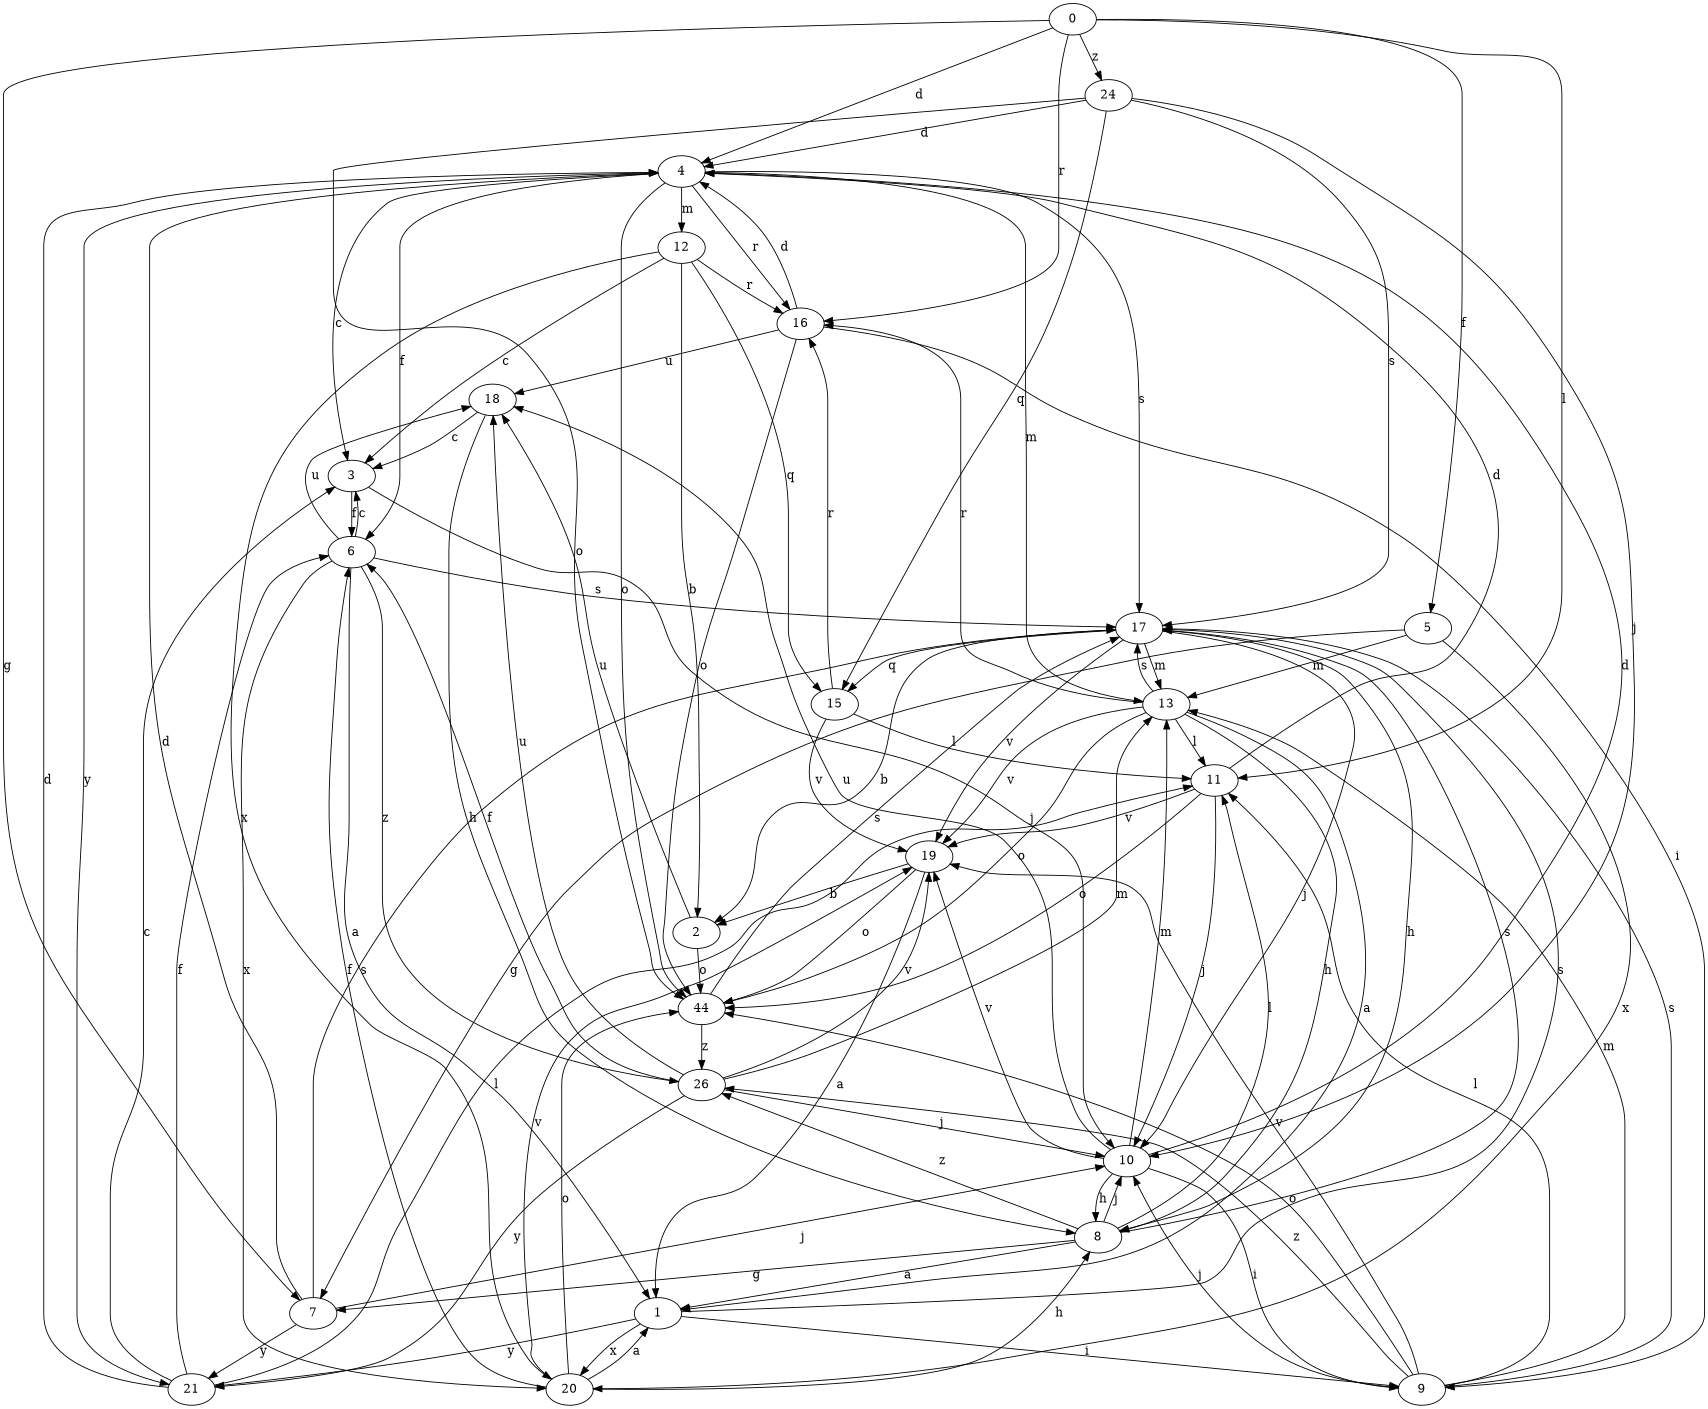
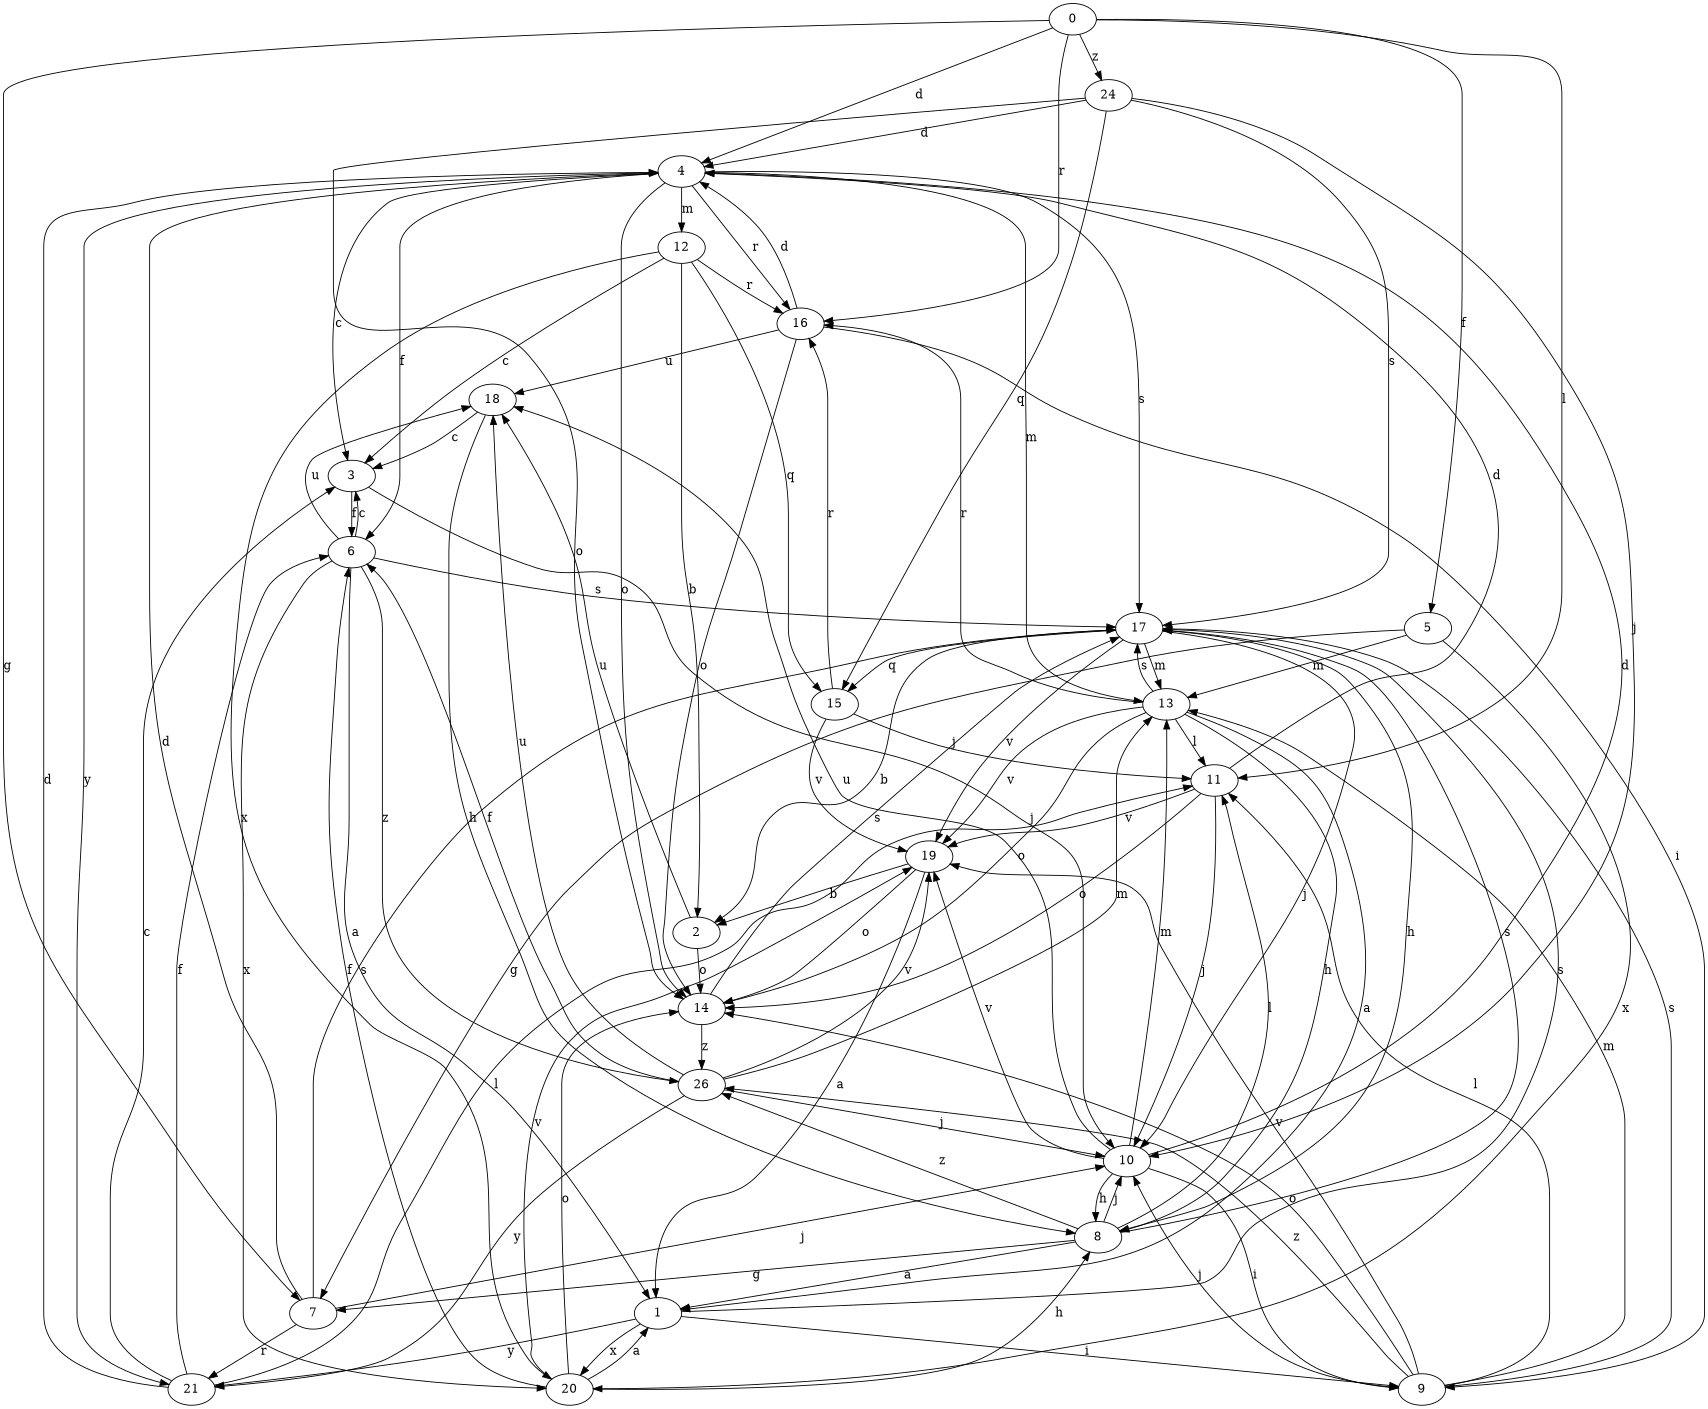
edge "15" -> "11": label "l" -> "j"
node "44": label "44" -> "14"
edge "7" -> "21": label "y" -> "r"
